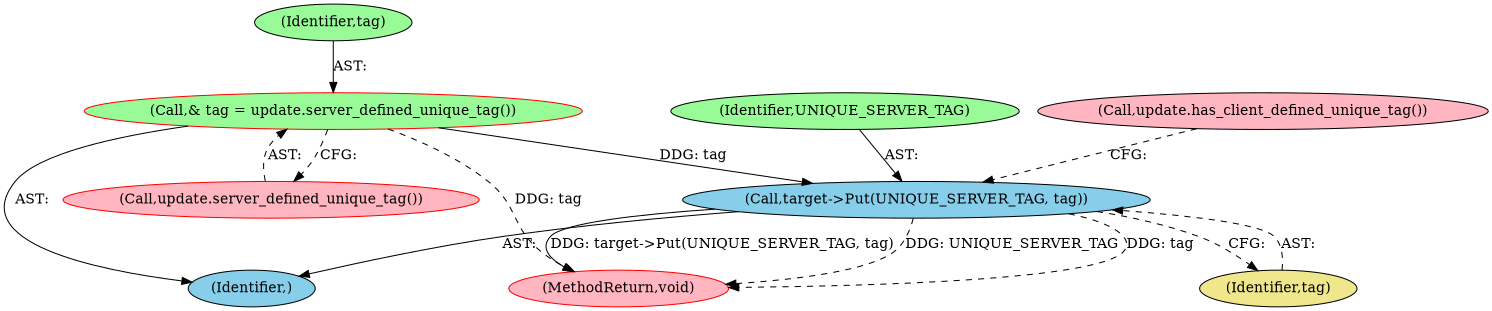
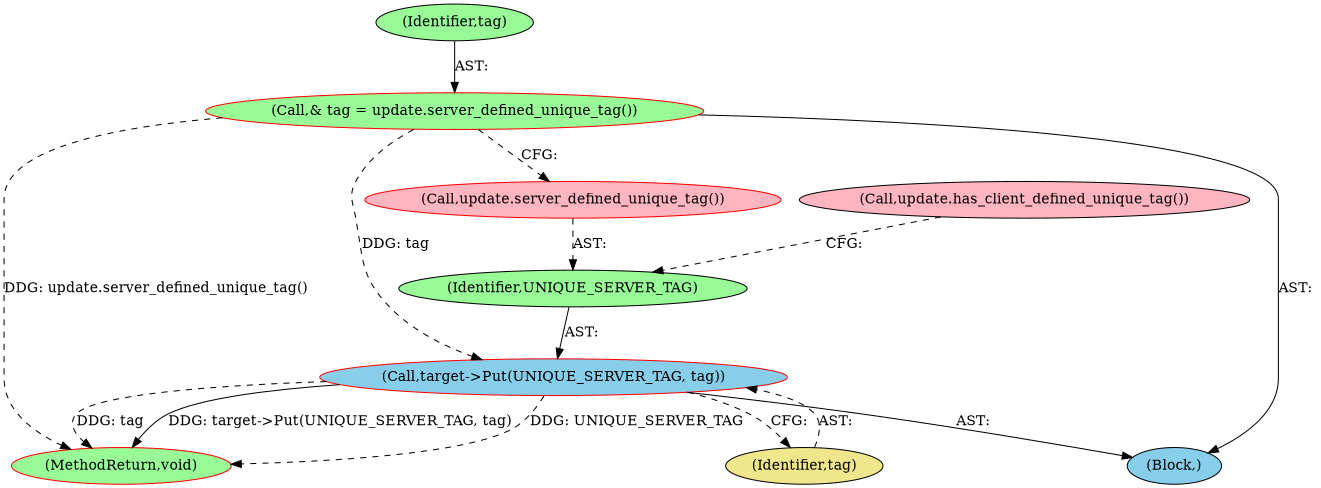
edge "(Call,update.has_client_defined_unique_tag())" -> "(Call,target->Put(UNIQUE_SERVER_TAG, tag))": now "(Call,update.has_client_defined_unique_tag())" -> "(Identifier,UNIQUE_SERVER_TAG)"
edge "(Call,& tag = update.server_defined_unique_tag())" -> "(Call,target->Put(UNIQUE_SERVER_TAG, tag))": style solid -> dashed
edge "(Call,update.server_defined_unique_tag())" -> "(Call,& tag = update.server_defined_unique_tag())": now "(Call,update.server_defined_unique_tag())" -> "(Identifier,UNIQUE_SERVER_TAG)"
edge "(Call,& tag = update.server_defined_unique_tag())" -> "(MethodReturn,void)": label "DDG: tag" -> "DDG: update.server_defined_unique_tag()"
node "(Call,target->Put(UNIQUE_SERVER_TAG, tag))": color black -> red
node "(Identifier,)": label "(Identifier,)" -> "(Block,)"
node "(MethodReturn,void)": fillcolor lightpink -> palegreen
